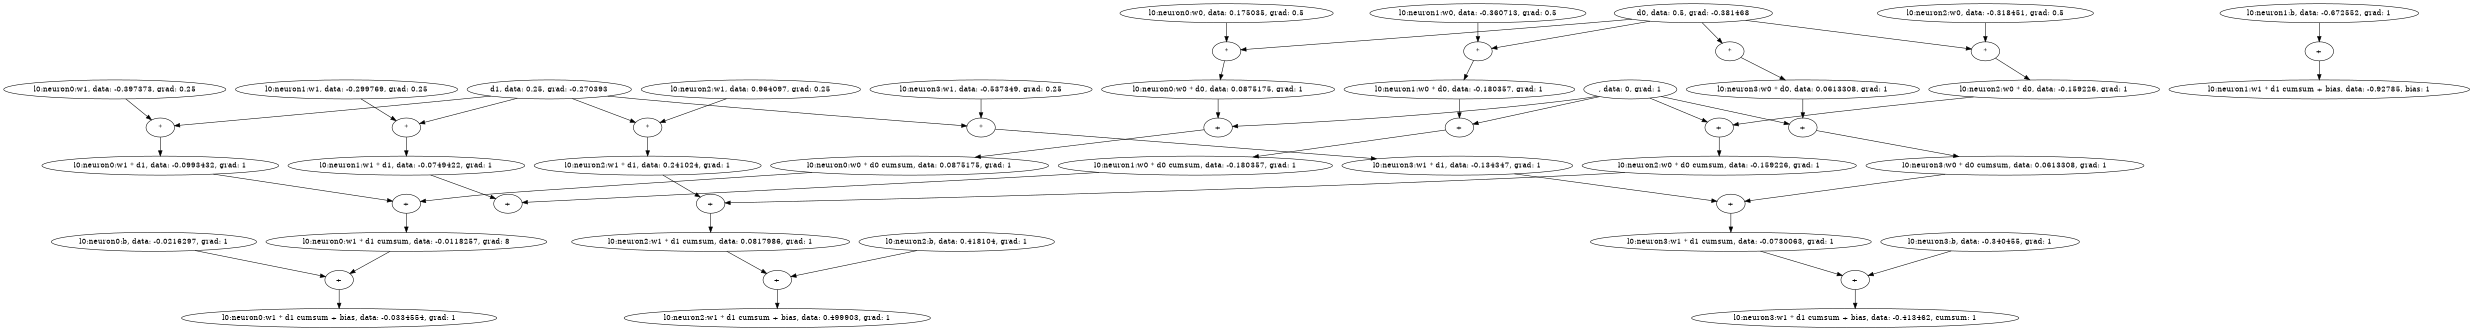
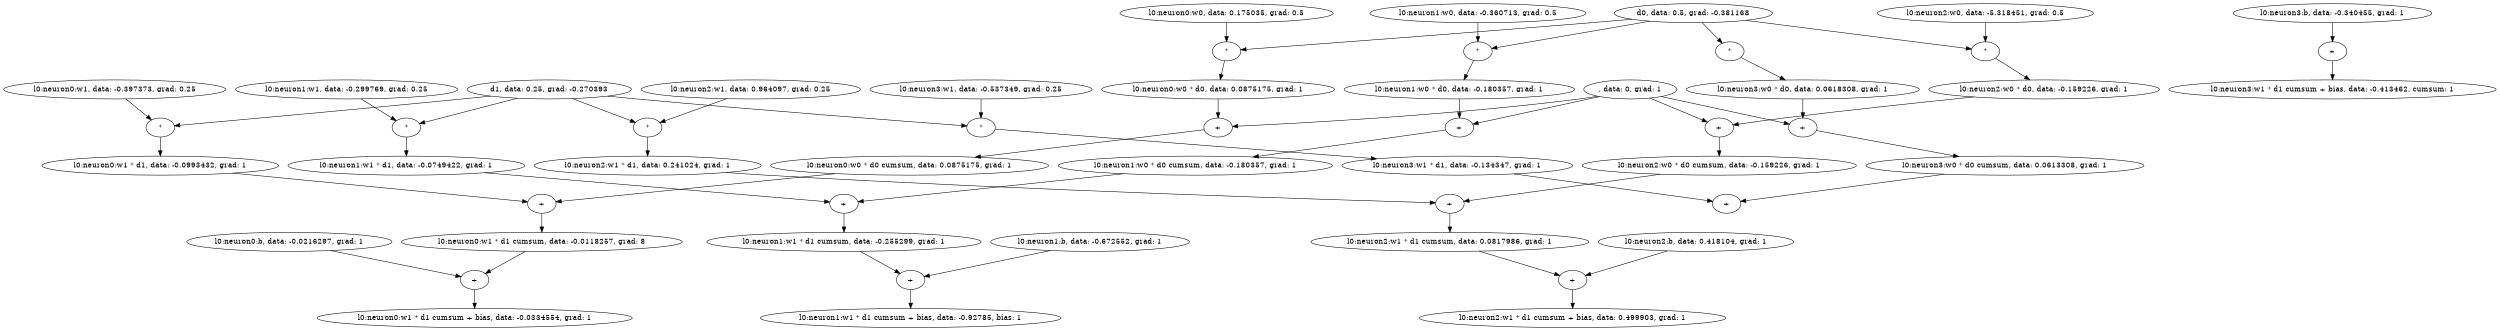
node "d0, data: 0.5, grad: -0.381468": label "d0, data: 0.5, grad: -0.381468" -> "d0, data: 0.5, grad: -0.381168"
node "l0:neuron2:w0, data: -0.318451, grad: 0.5": label "l0:neuron2:w0, data: -0.318451, grad: 0.5" -> "l0:neuron2:w0, data: -5.318451, grad: 0.5"
node "l0:neuron3:w0 * d0, data: 0.0613308, grad: 1": label "l0:neuron3:w0 * d0, data: 0.0613308, grad: 1" -> "l0:neuron3:w0 * d0, data: 0.0618308, grad: 1"
node "l0:neuron1:w1 * d1 cumsum, data: -0.255299, grad: 1": added
node "l0:neuron3:w1 * d1 cumsum, data: -0.0730063, grad: 1": removed
